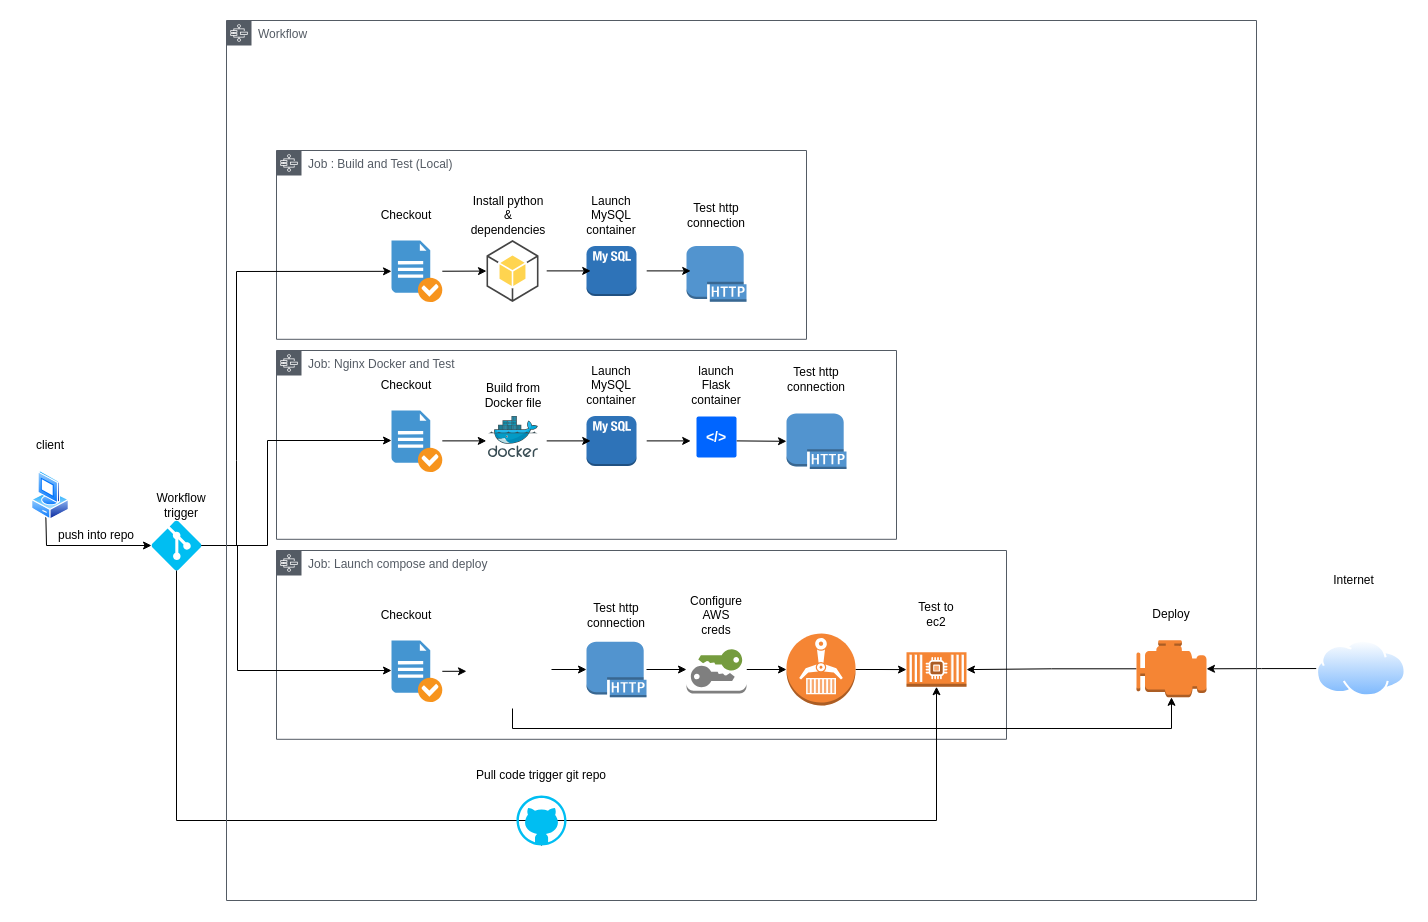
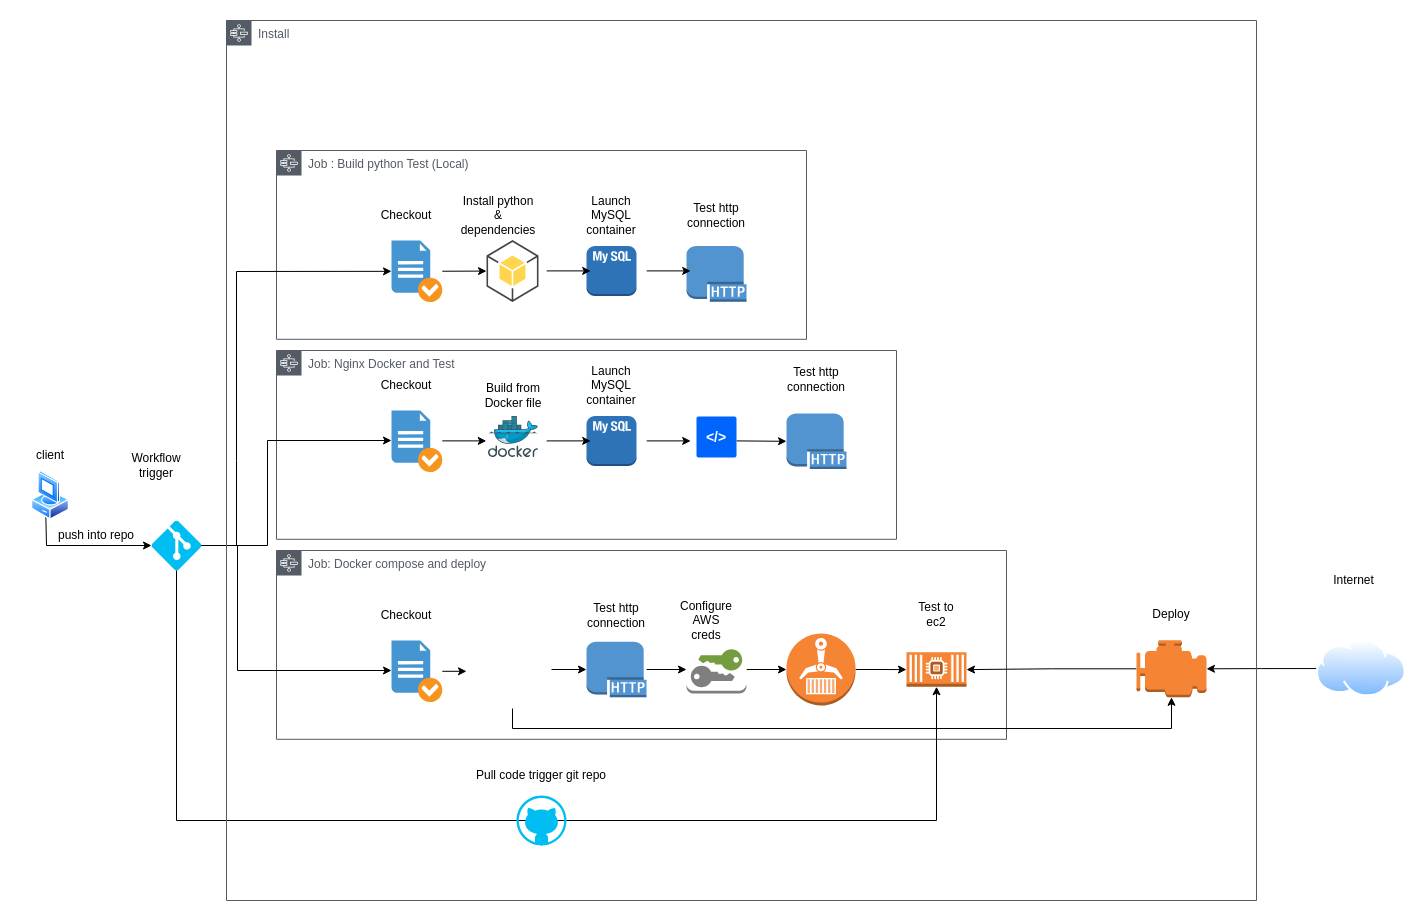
node "Workflow": label "Workflow" -> "Install"
node "Job : Build and Test (Local)": label "Job : Build and Test (Local)" -> "Job : Build python Test (Local)"
node "Install python & dependencies": moved (509, 216) -> (499, 216)
node "launch Flask container": removed
node "client": moved (51, 446) -> (51, 456)
node "Workflow trigger": moved (182, 506) -> (157, 466)
node "Job: Launch compose and deploy": label "Job: Launch compose and deploy" -> "Job: Docker compose and deploy"
node "Configure AWS creds": moved (717, 616) -> (707, 621)
